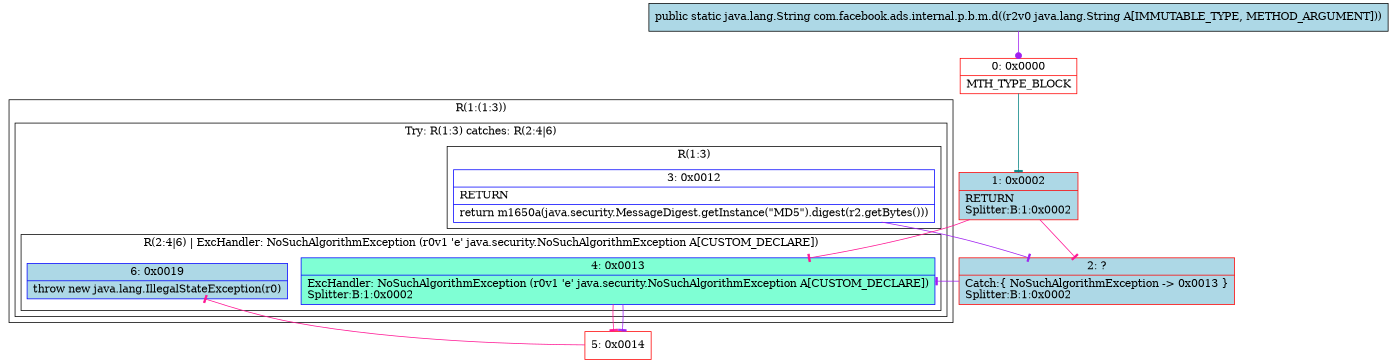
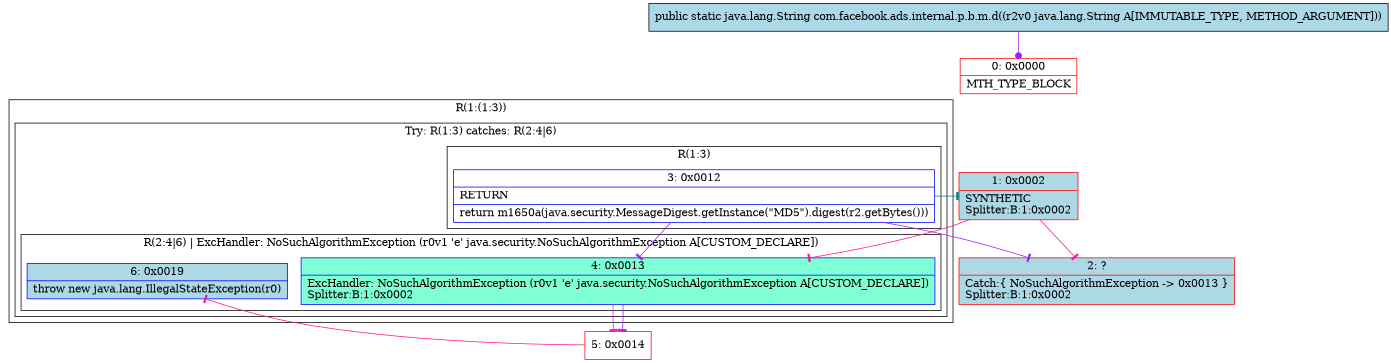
edge "0: 0x0000" -> "1: 0x0002": now "3: 0x0012" -> "1: 0x0002"
node "1: 0x0002": text "RETURN" -> "SYNTHETIC"
edge "2: ?" -> "4: 0x0013": now "3: 0x0012" -> "4: 0x0013"
